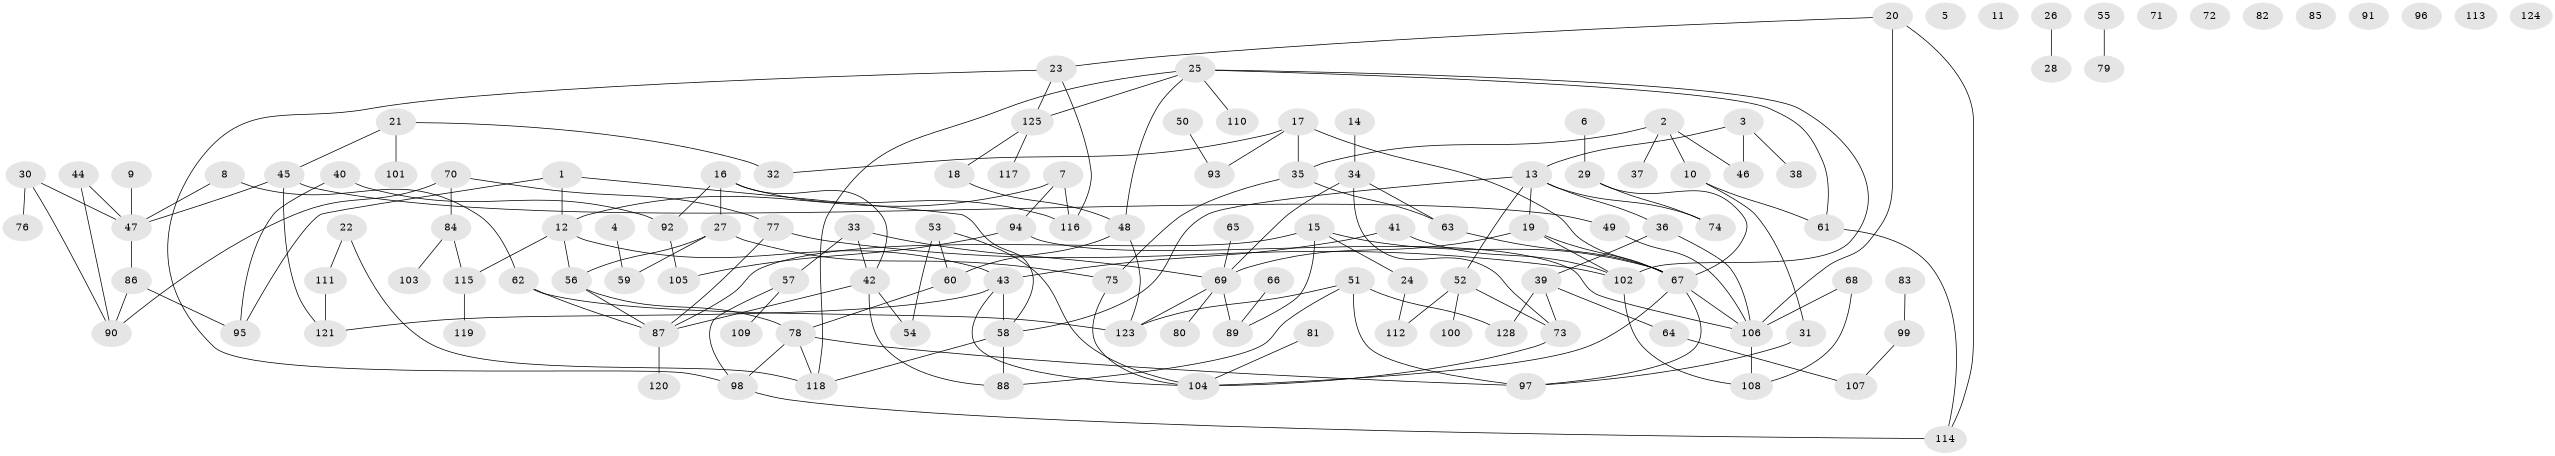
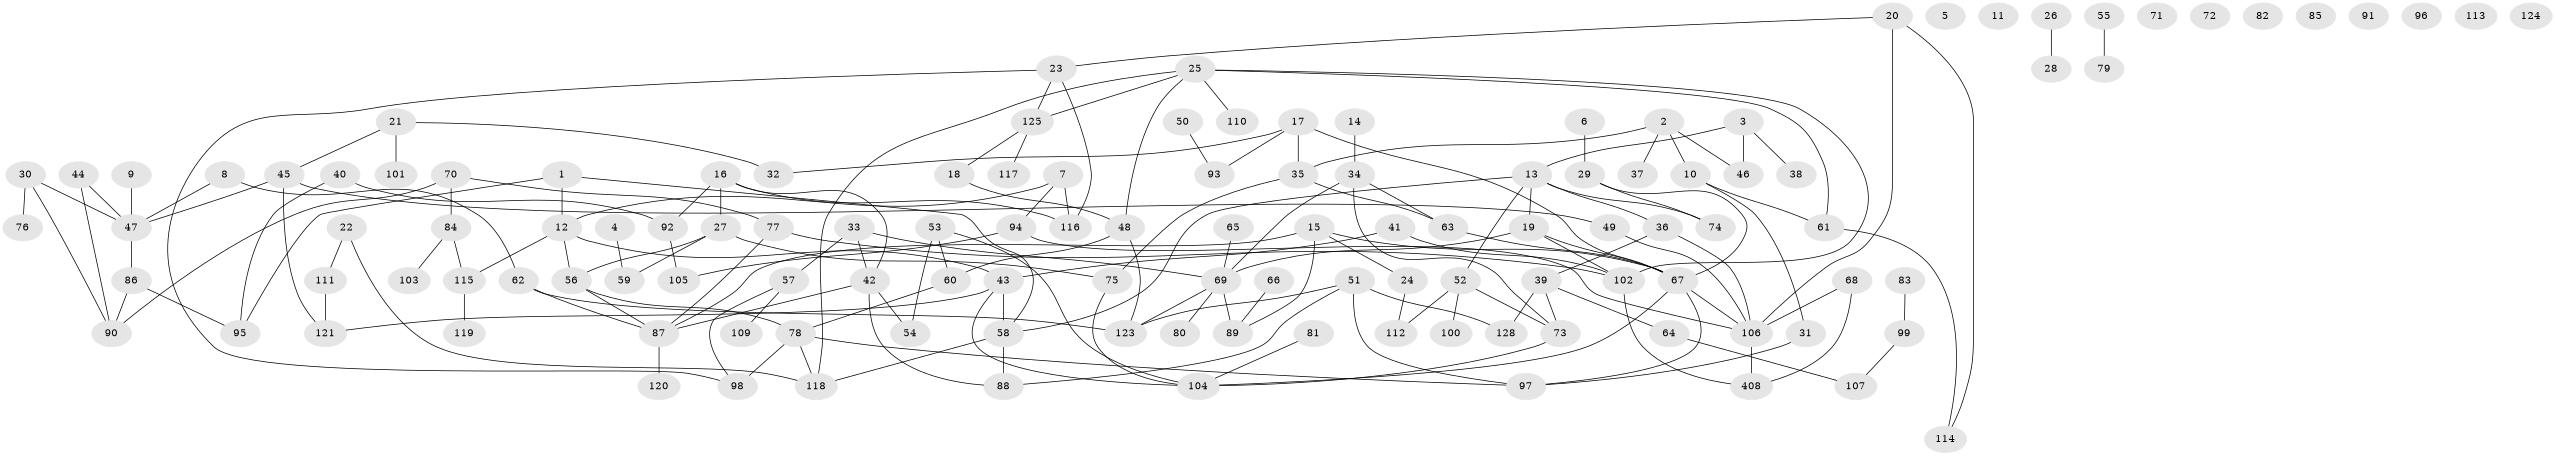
node "108": label "108" -> "408"
edge "98" -- "114": removed
